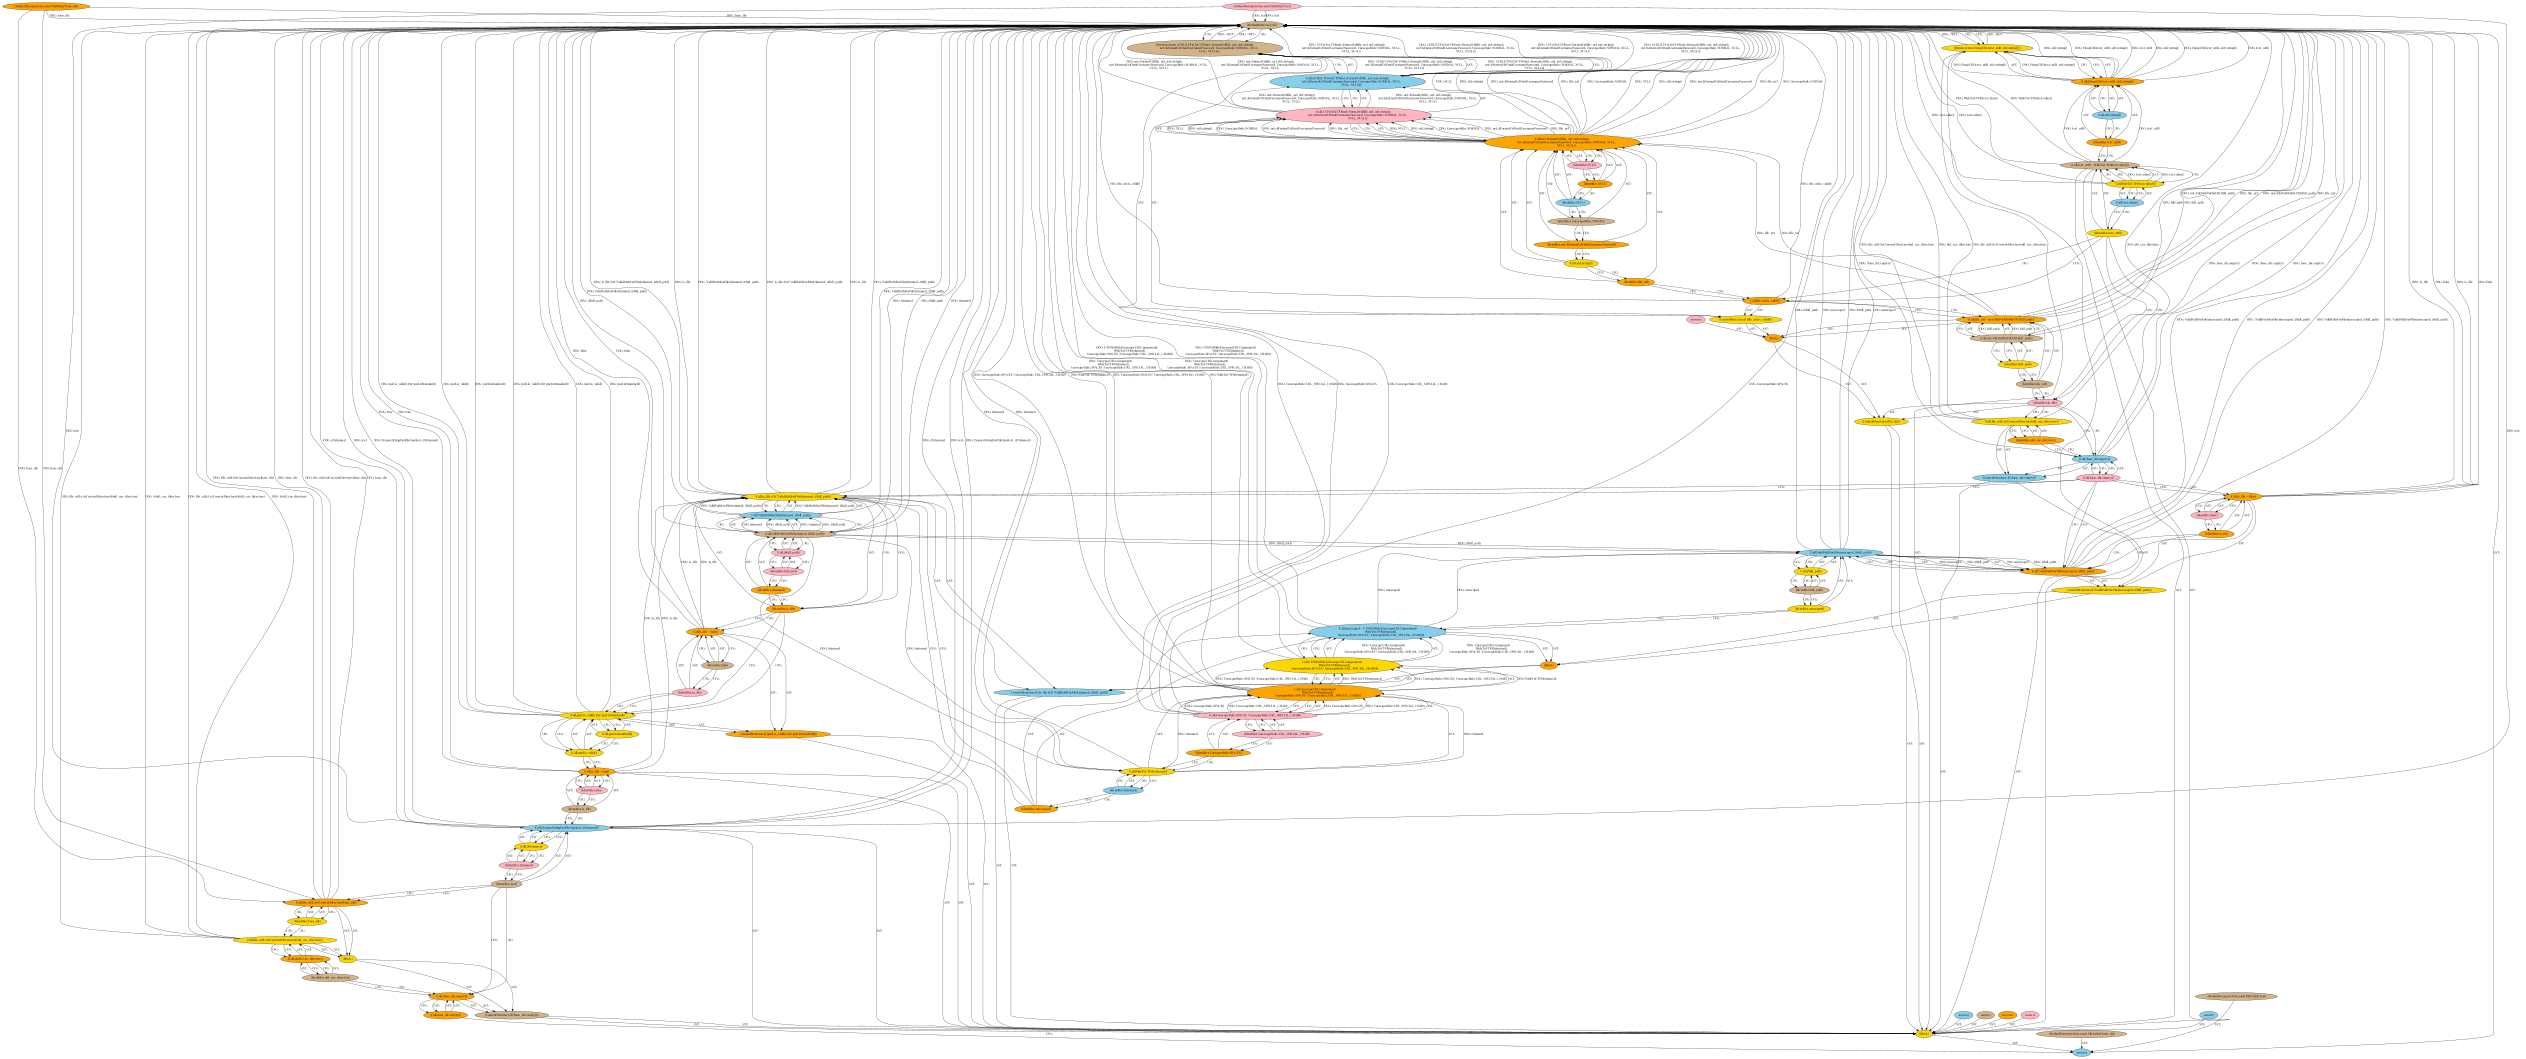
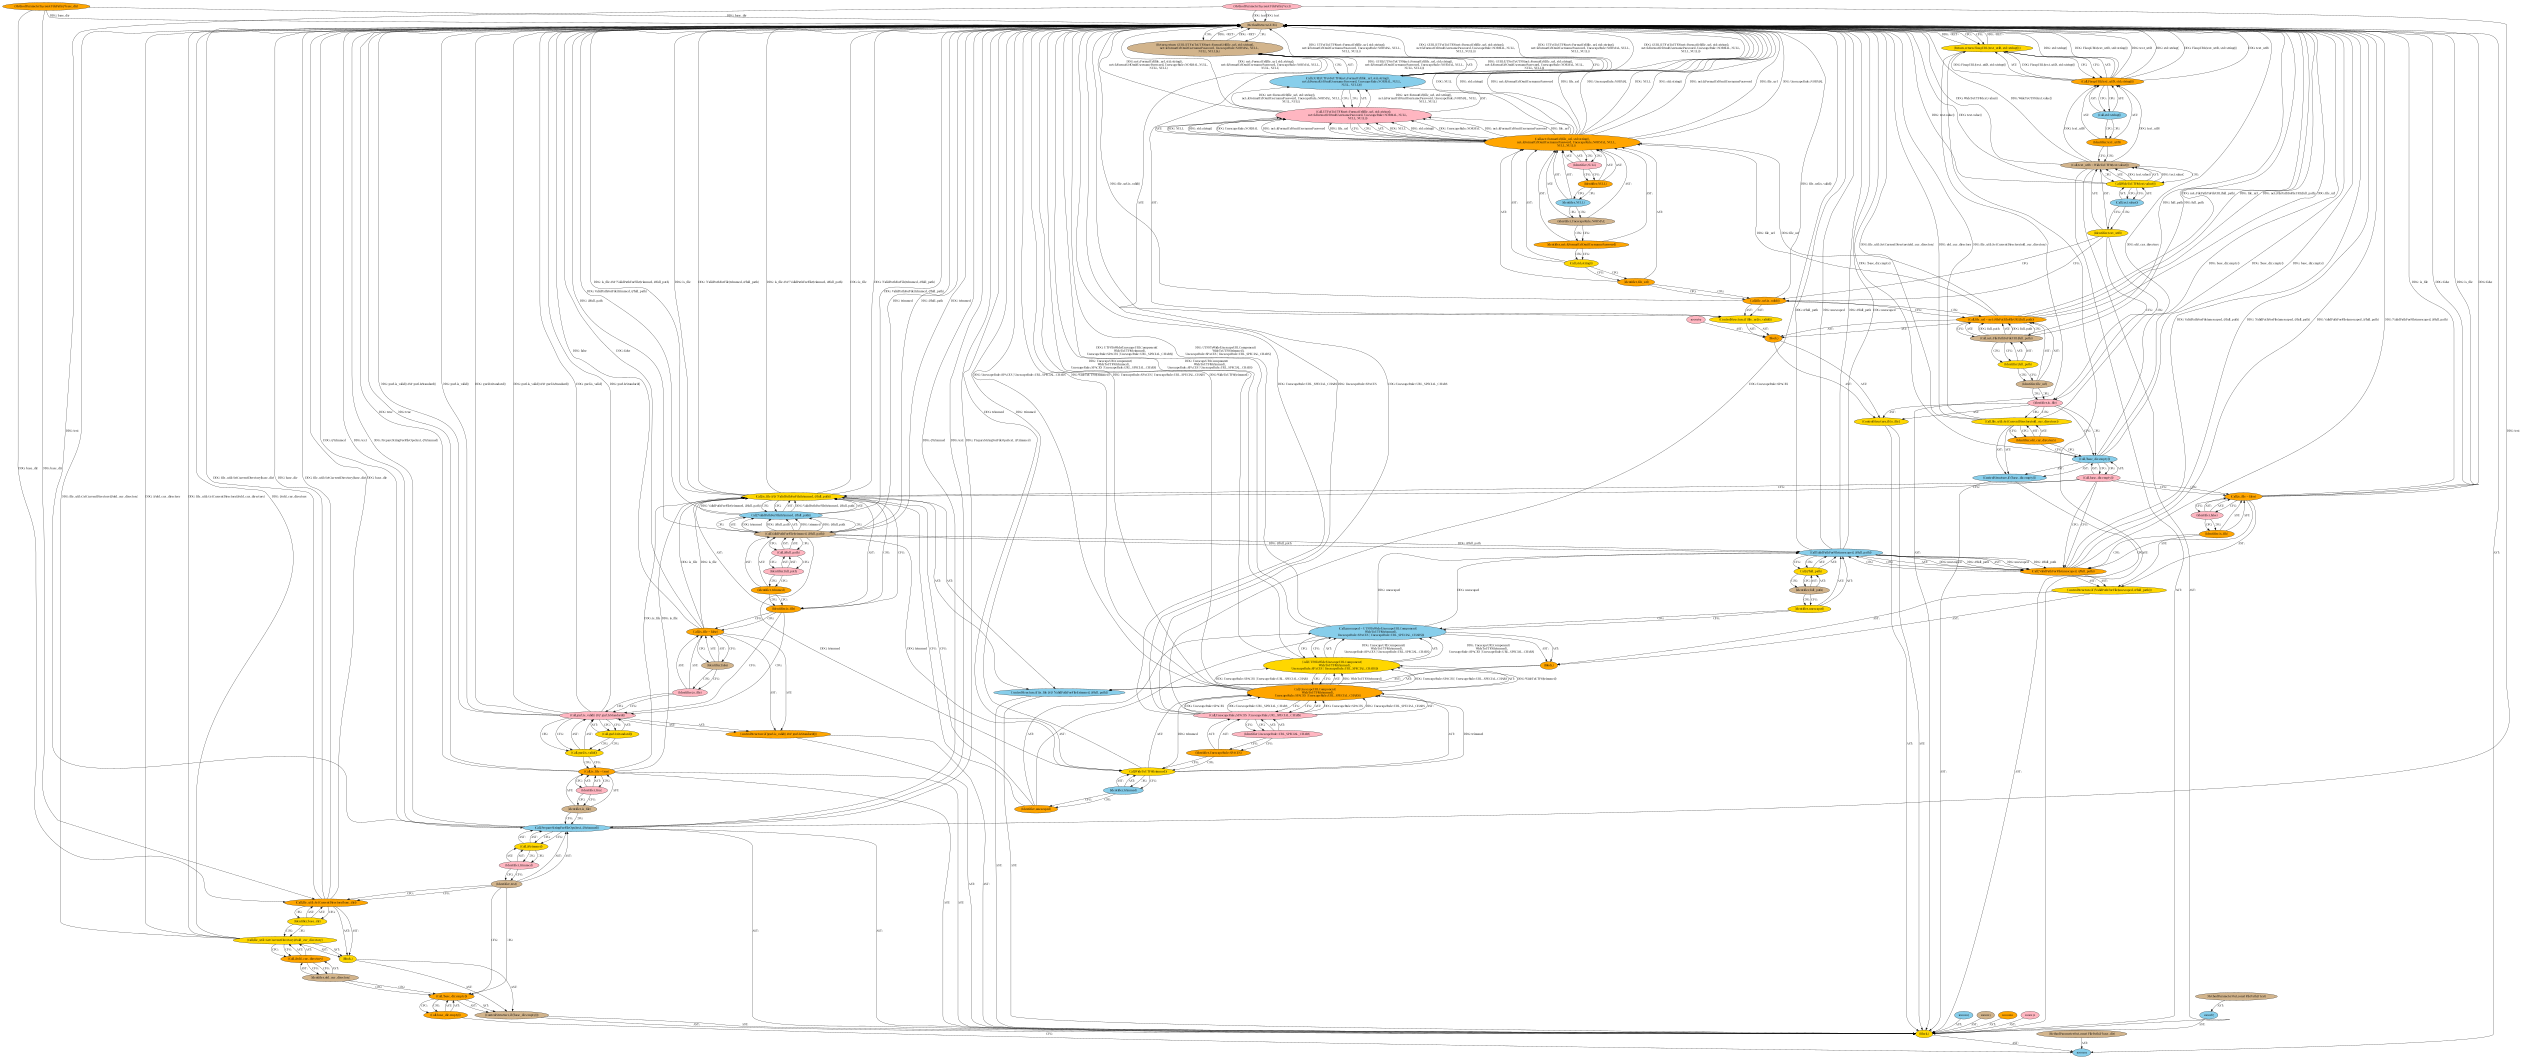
node "(Call,gurl.is_valid() && gurl.IsStandard())": fillcolor gold -> lightpink
edge "(MethodParameterOut,const FilePath& text)" -> "1000101": now "(MethodParameterOut,const FilePath& text)" -> "1000187"
